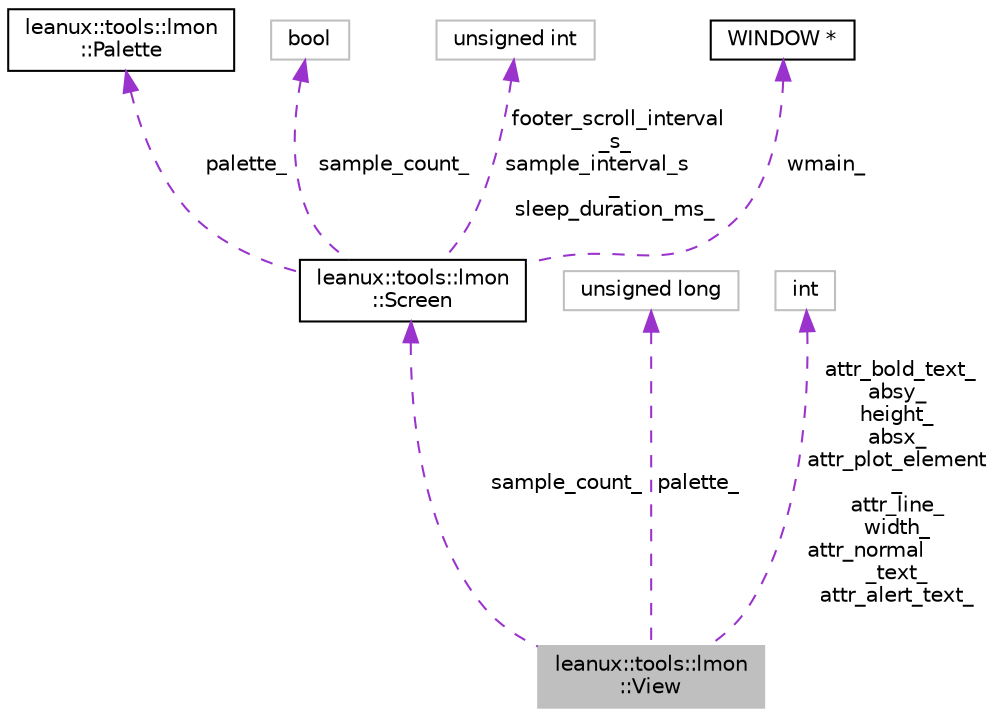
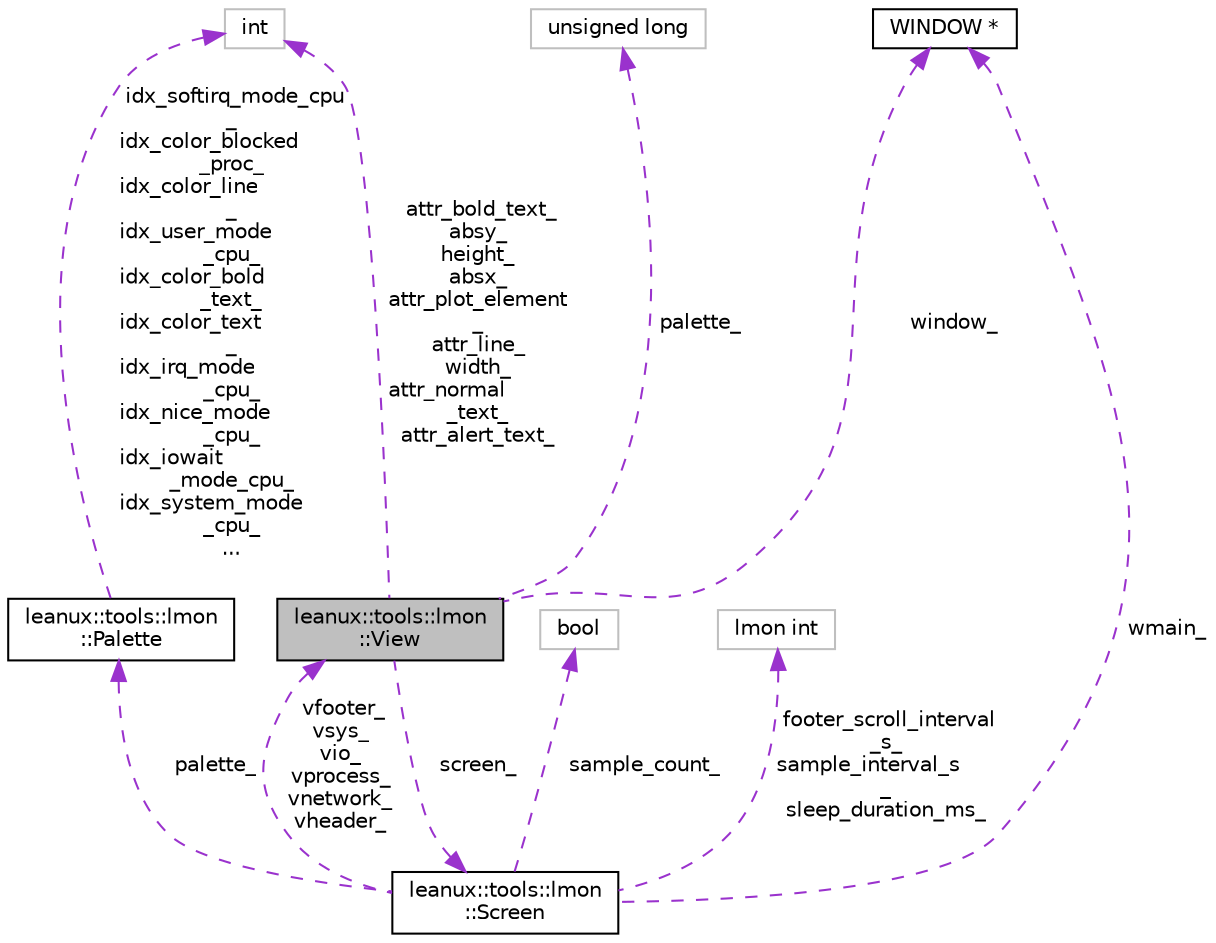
node "unsigned int": label "unsigned int" -> "lmon int"
edge "leanux::tools::lmon ::Palette" -> "int": added, label "idx_softirq_mode_cpu _ idx_color_blocked _proc_ idx_color_line _ idx_user_mode _cpu_ idx_color_bold _text_ idx_color_text _ idx_irq_mode _cpu_ idx_nice_mode _cpu_ idx_iowait _mode_cpu_ idx_system_mode _cpu_ ..."
edge "leanux::tools::lmon ::View" -> "WINDOW *": added, label "window_"
edge "leanux::tools::lmon ::View" -> "leanux::tools::lmon ::Screen": label " sample_count_" -> " screen_"
node "leanux::tools::lmon ::View": color grey75 -> black
edge "leanux::tools::lmon ::Screen" -> "leanux::tools::lmon ::View": added, label "vfooter_ vsys_ vio_ vprocess_ vnetwork_ vheader_"
